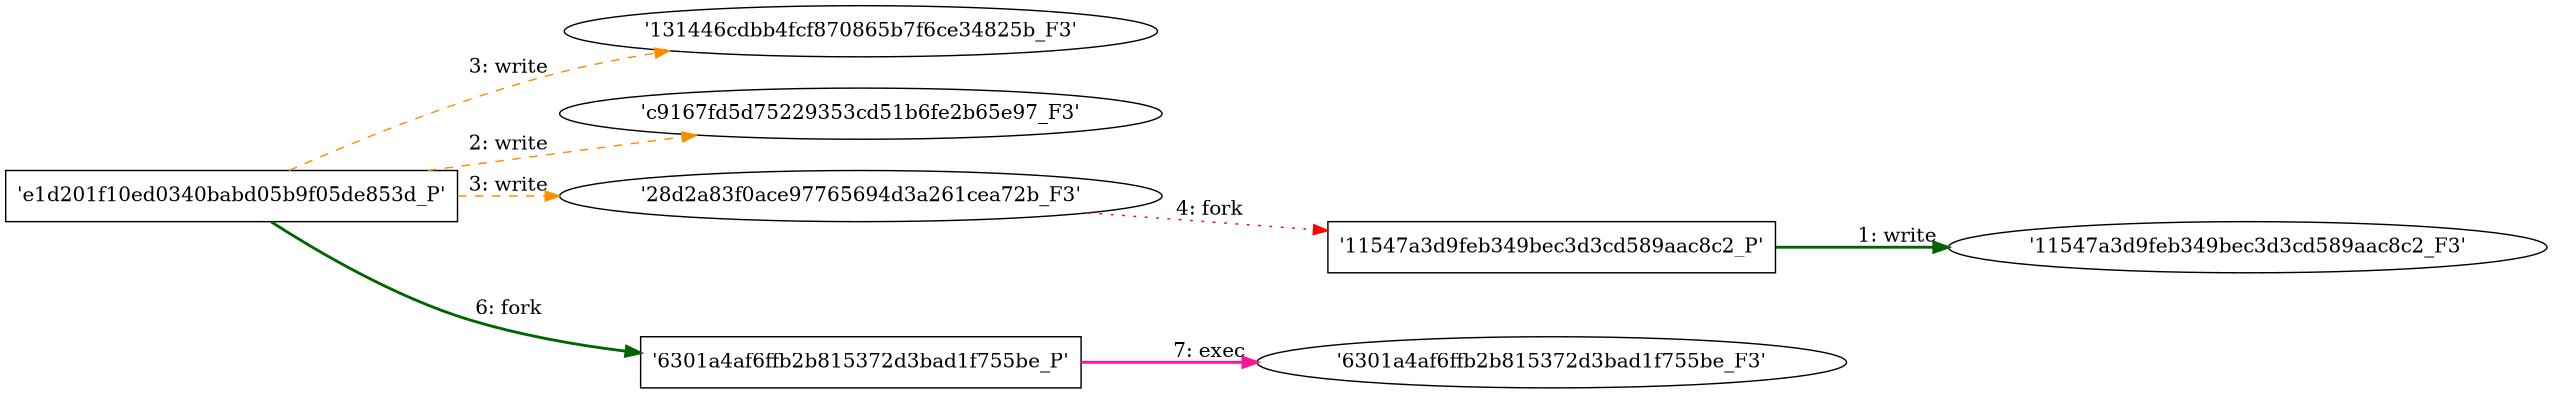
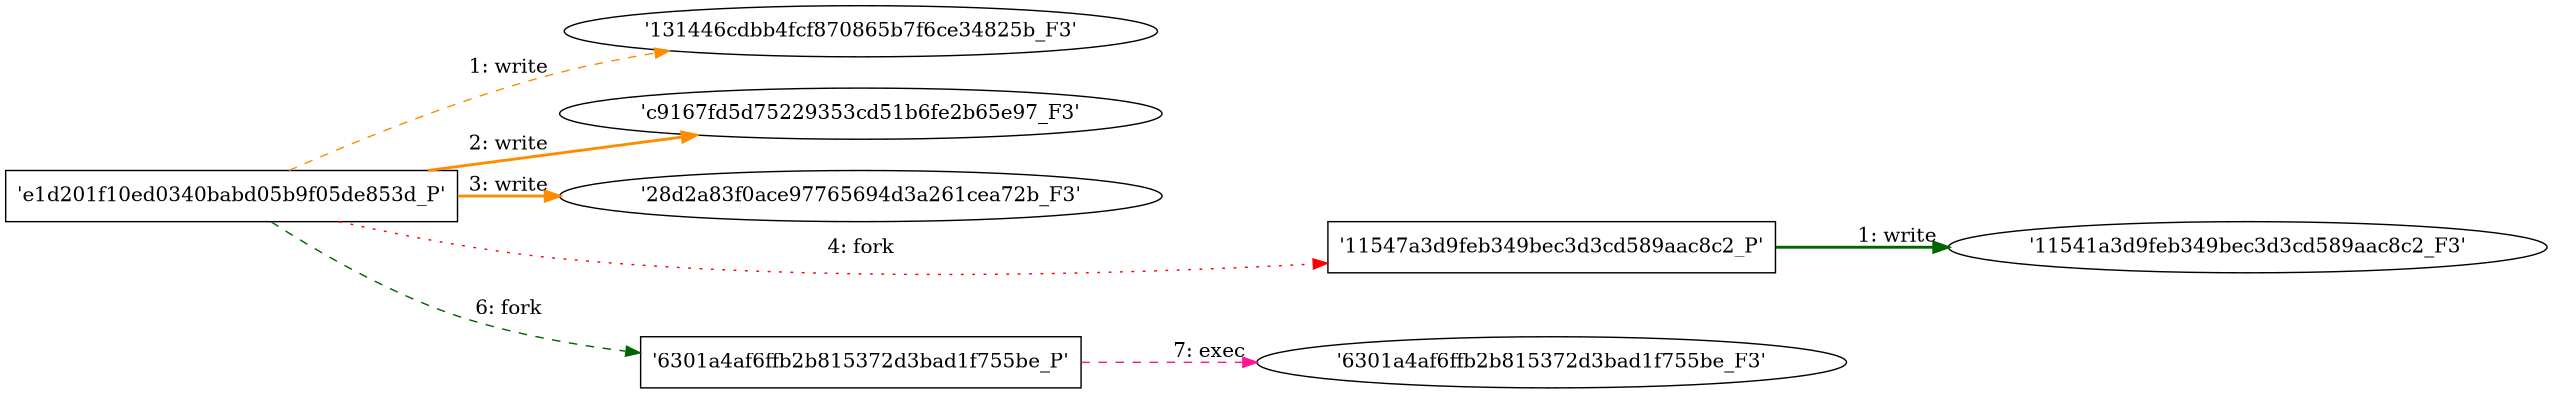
edge "'e1d201f10ed0340babd05b9f05de853d_P'" -> "'131446cdbb4fcf870865b7f6ce34825b_F3'": label "3: write" -> "1: write"
edge "'e1d201f10ed0340babd05b9f05de853d_P'" -> "'c9167fd5d75229353cd51b6fe2b65e97_F3'": style dashed -> bold
edge "'e1d201f10ed0340babd05b9f05de853d_P'" -> "'28d2a83f0ace97765694d3a261cea72b_F3'": style dashed -> bold
edge "'28d2a83f0ace97765694d3a261cea72b_F3'" -> "'11547a3d9feb349bec3d3cd589aac8c2_P'": now "'e1d201f10ed0340babd05b9f05de853d_P'" -> "'11547a3d9feb349bec3d3cd589aac8c2_P'"
node "'11547a3d9feb349bec3d3cd589aac8c2_F3'": label "'11547a3d9feb349bec3d3cd589aac8c2_F3'" -> "'11541a3d9feb349bec3d3cd589aac8c2_F3'"
edge "'e1d201f10ed0340babd05b9f05de853d_P'" -> "'6301a4af6ffb2b815372d3bad1f755be_P'": style bold -> dashed
edge "'6301a4af6ffb2b815372d3bad1f755be_P'" -> "'6301a4af6ffb2b815372d3bad1f755be_F3'": style bold -> dashed
